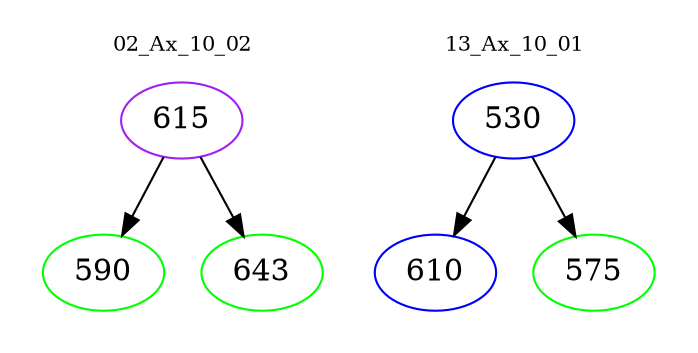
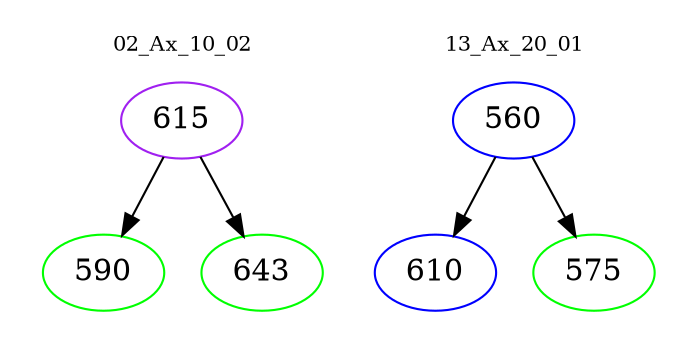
cluster "13_Ax_10_01": label "13_Ax_10_01" -> "13_Ax_20_01"
node "530": label "530" -> "560"
